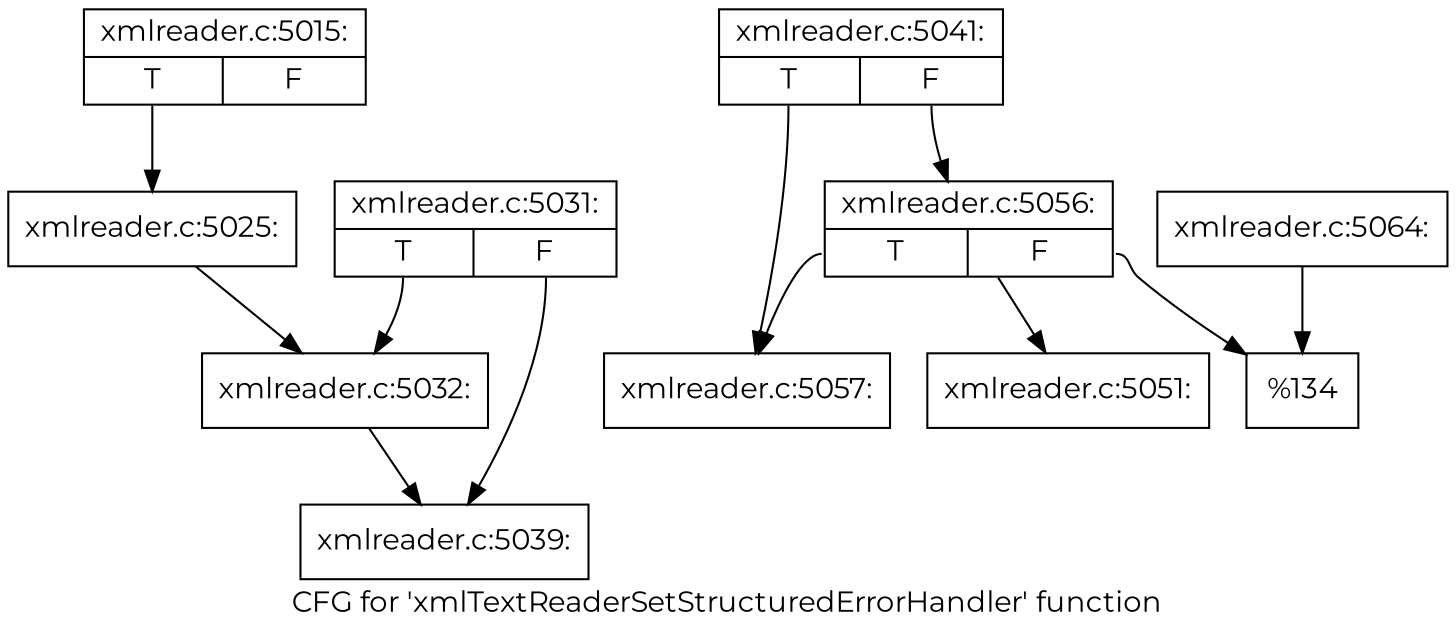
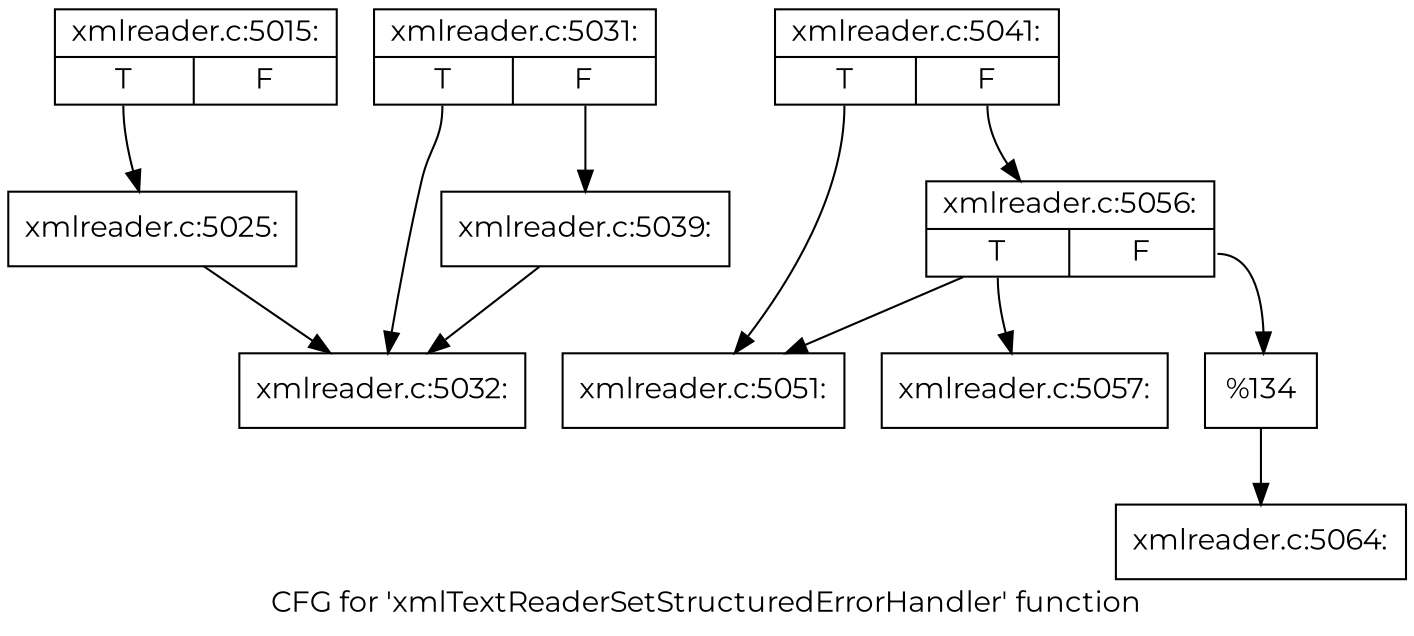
edge "xmlreader.c:5041:" -> "xmlreader.c:5057:": now "xmlreader.c:5041:" -> "xmlreader.c:5051:"
edge "xmlreader.c:5064:" -> "%134": reversed
edge "xmlreader.c:5032:" -> "xmlreader.c:5039:": reversed
